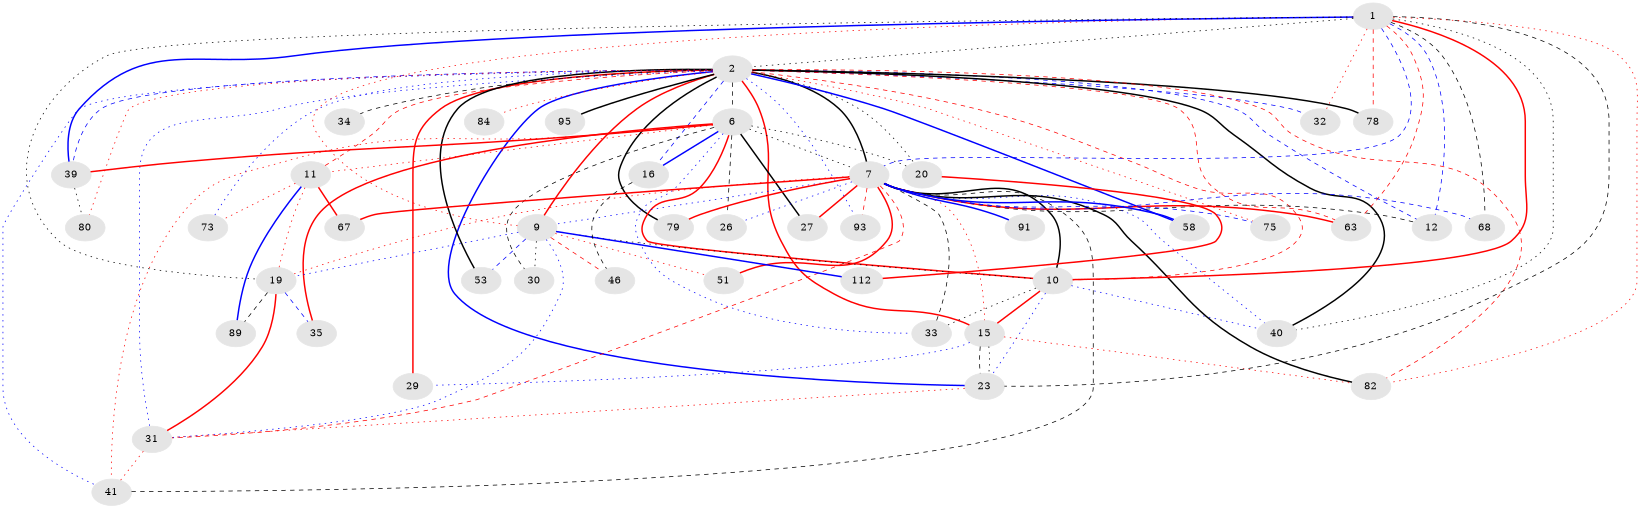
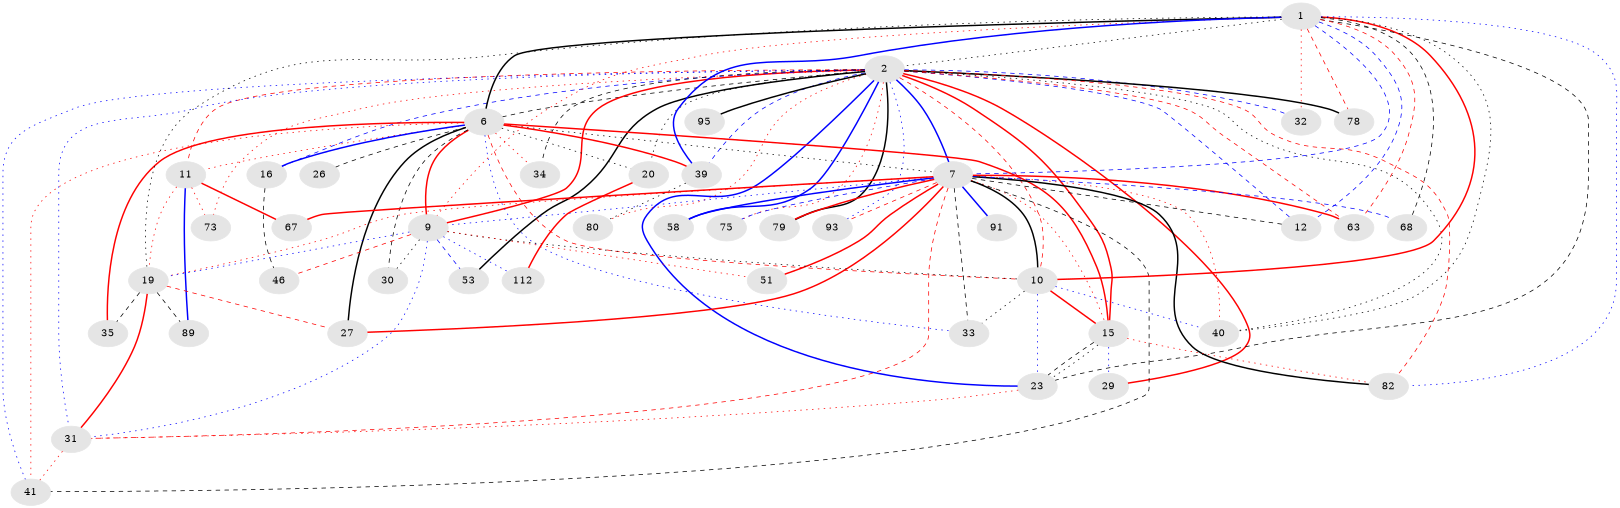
edge "1" -- "6": added
edge "2" -- "73": color blue -> red
edge "2" -- "7": color black -> blue
edge "2" -- "40": style bold -> dotted
node "84": removed
edge "6" -- "34": added
edge "6" -- "15": added
edge "6" -- "9": added
edge "1" -- "82": color red -> blue
edge "7" -- "40": color blue -> red
edge "7" -- "26": removed
edge "6" -- "10": style bold -> dashed
edge "9" -- "112": style bold -> dotted
edge "19" -- "27": added
edge "19" -- "35": color blue -> black
